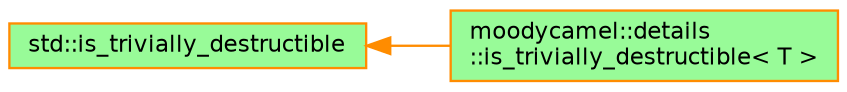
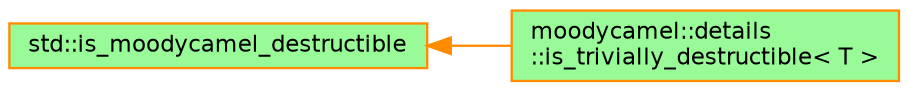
node "std::is_trivially_destructible": label "std::is_trivially_destructible" -> "std::is_moodycamel_destructible"
